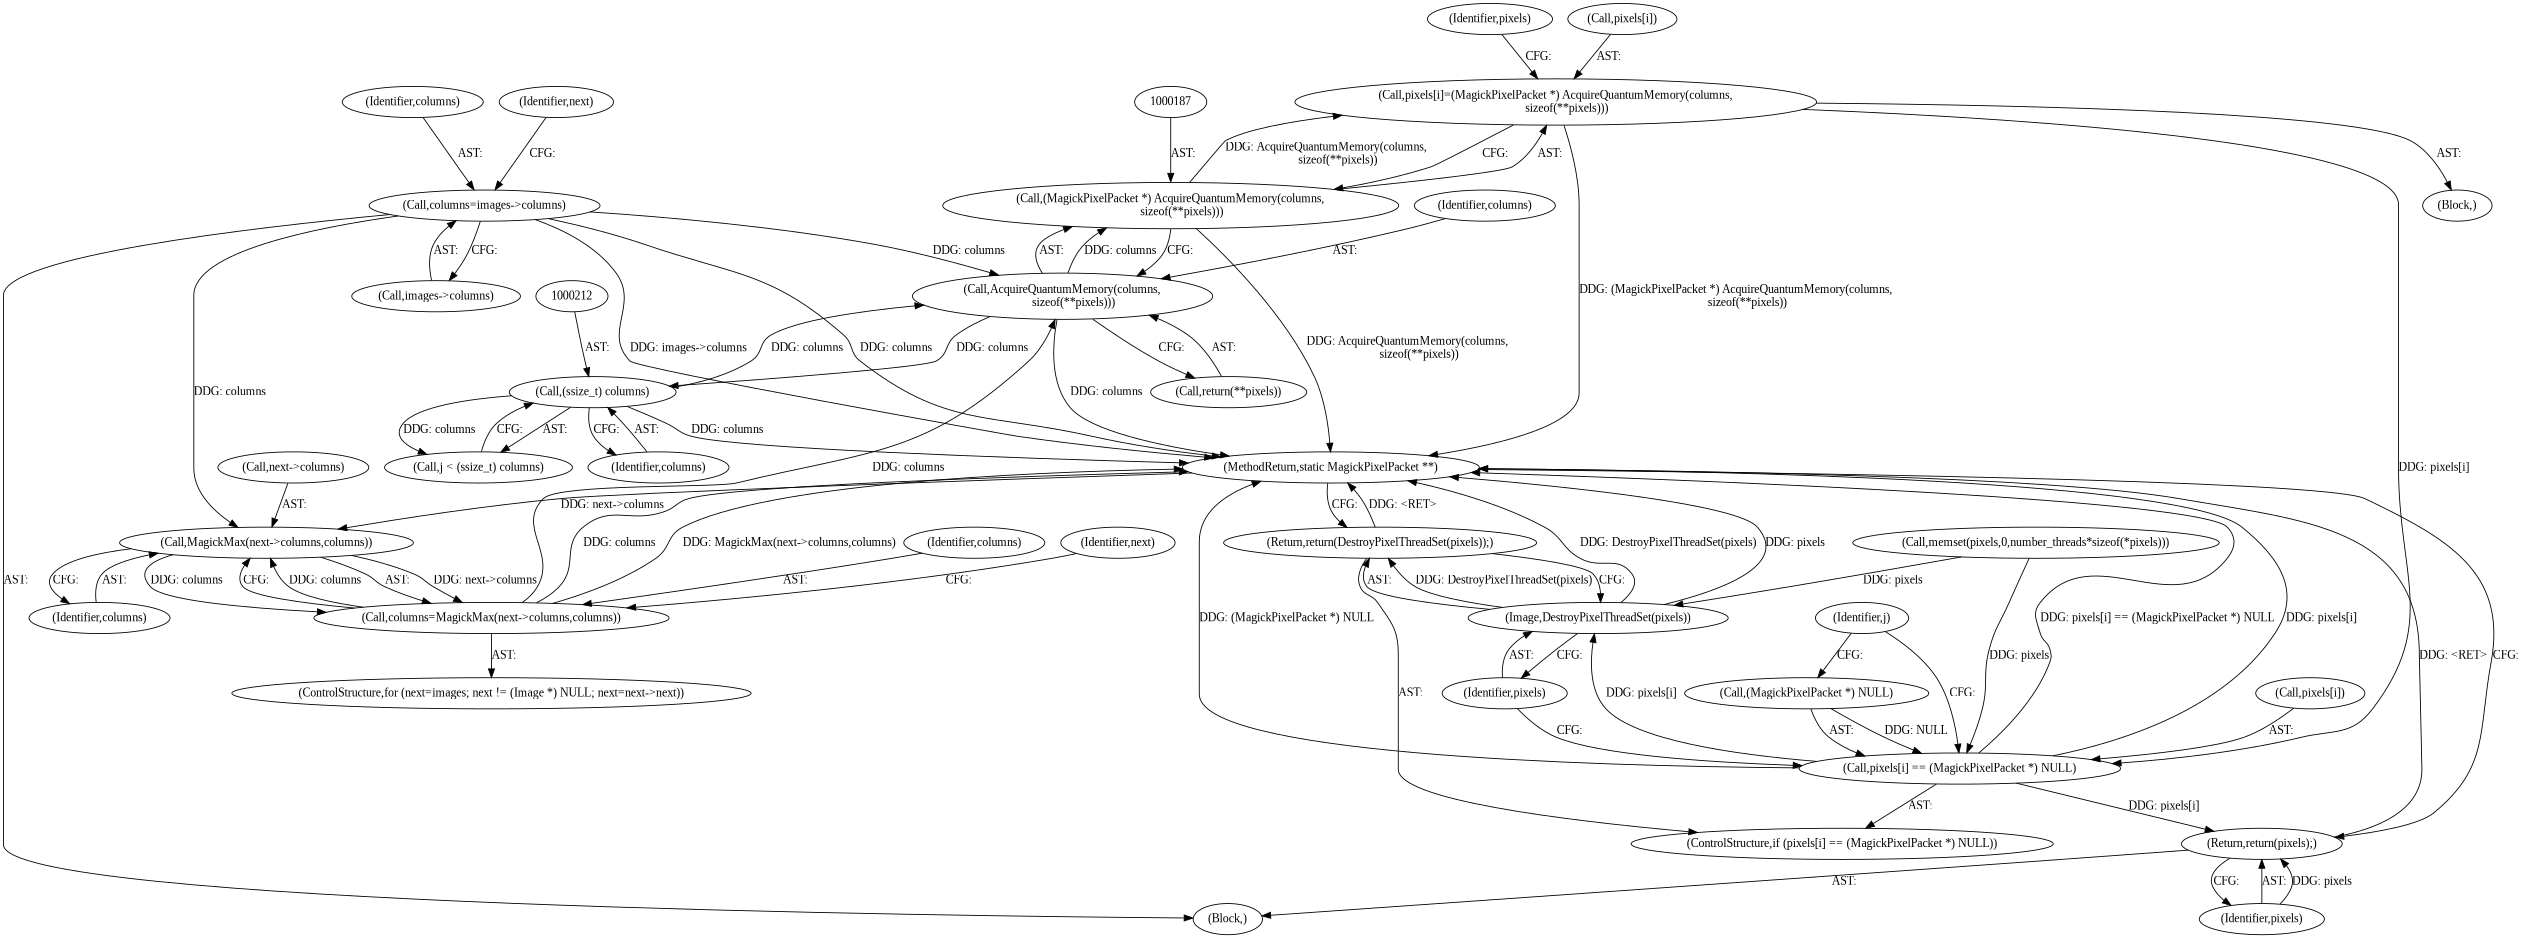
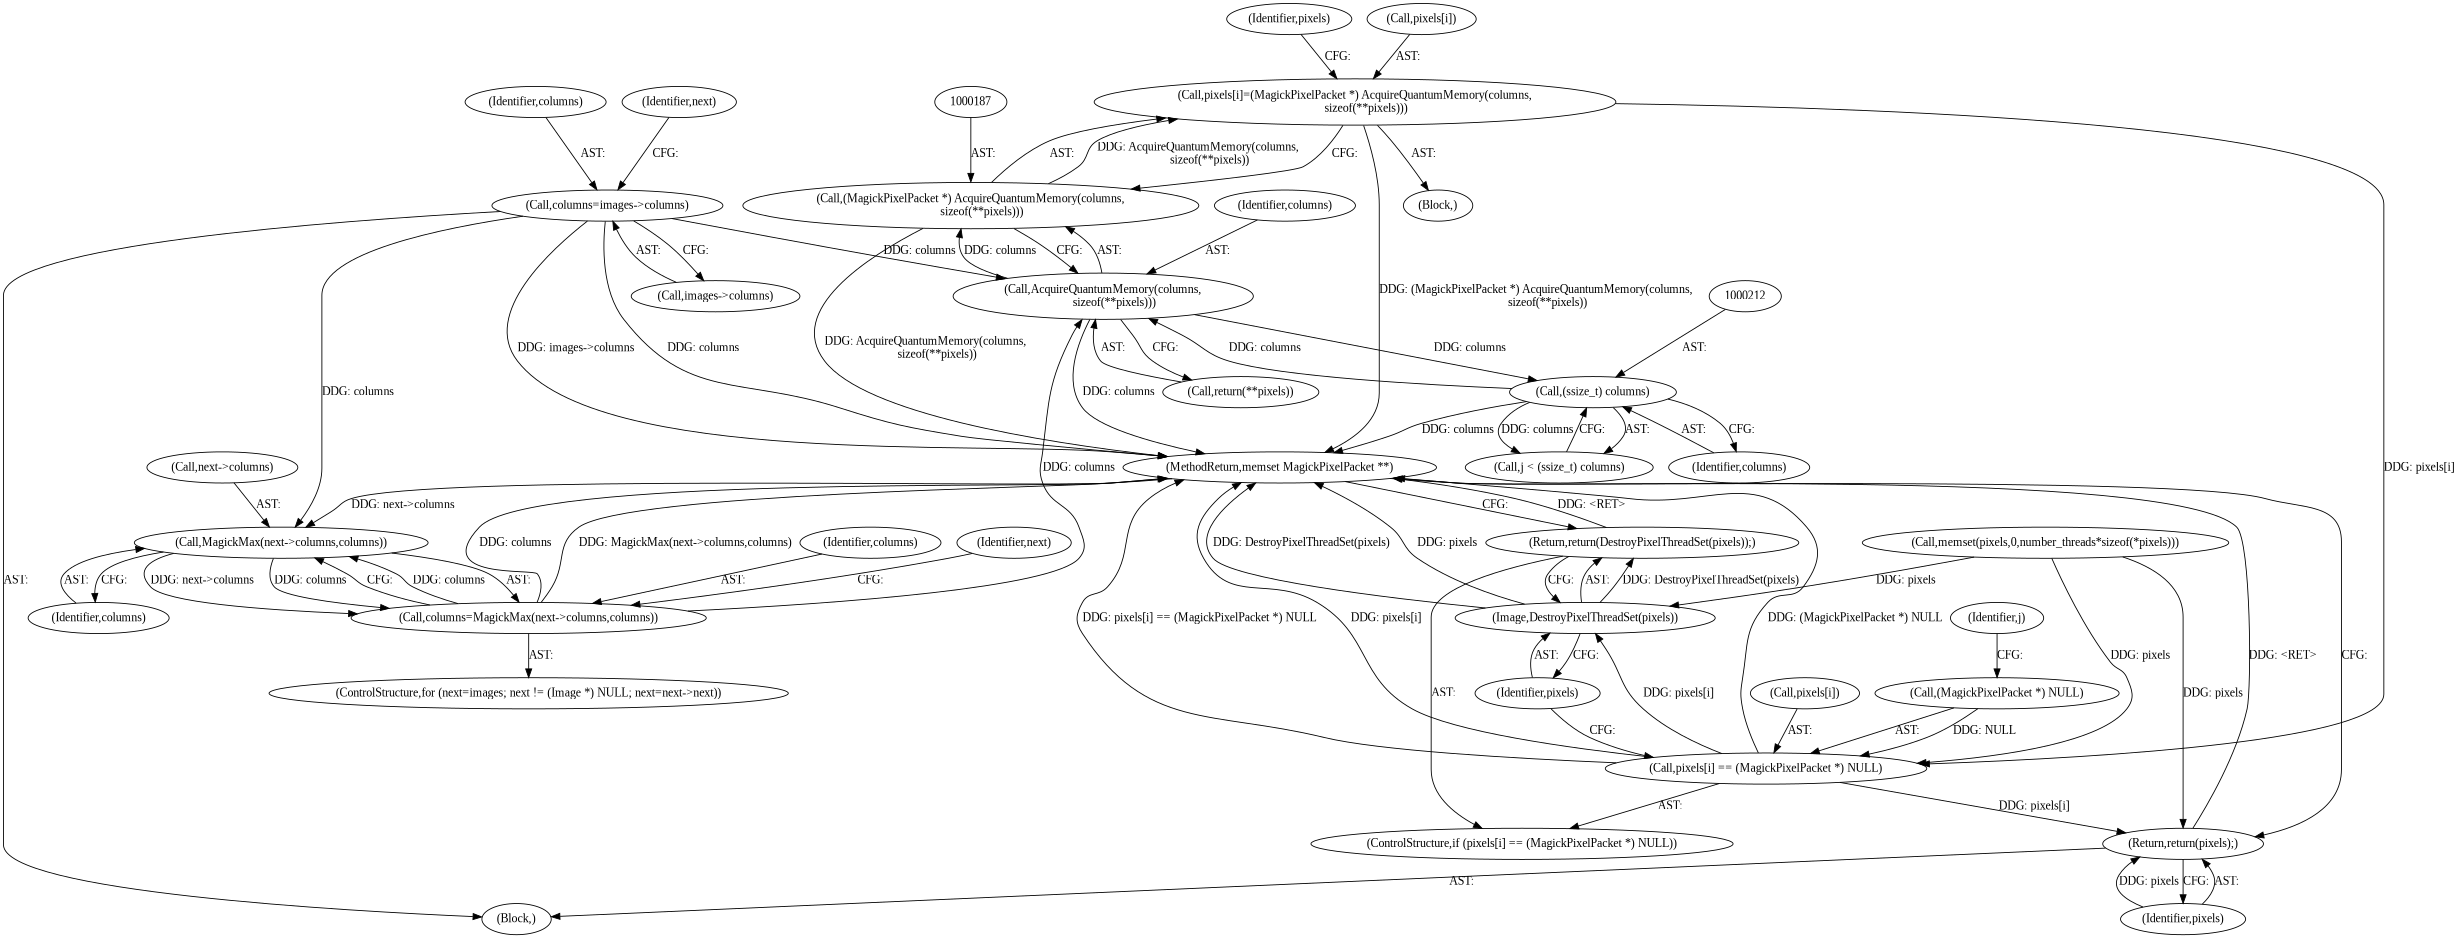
node "(MethodReturn,static MagickPixelPacket **)": label "(MethodReturn,static MagickPixelPacket **)" -> "(MethodReturn,memset MagickPixelPacket **)"
edge "(Call,memset(pixels,0,number_threads*sizeof(*pixels)))" -> "(Return,return(pixels);)": added, label "DDG: pixels"
edge "(Identifier,j)" -> "(Call,pixels[i] == (MagickPixelPacket *) NULL)": removed, label "CFG:"
